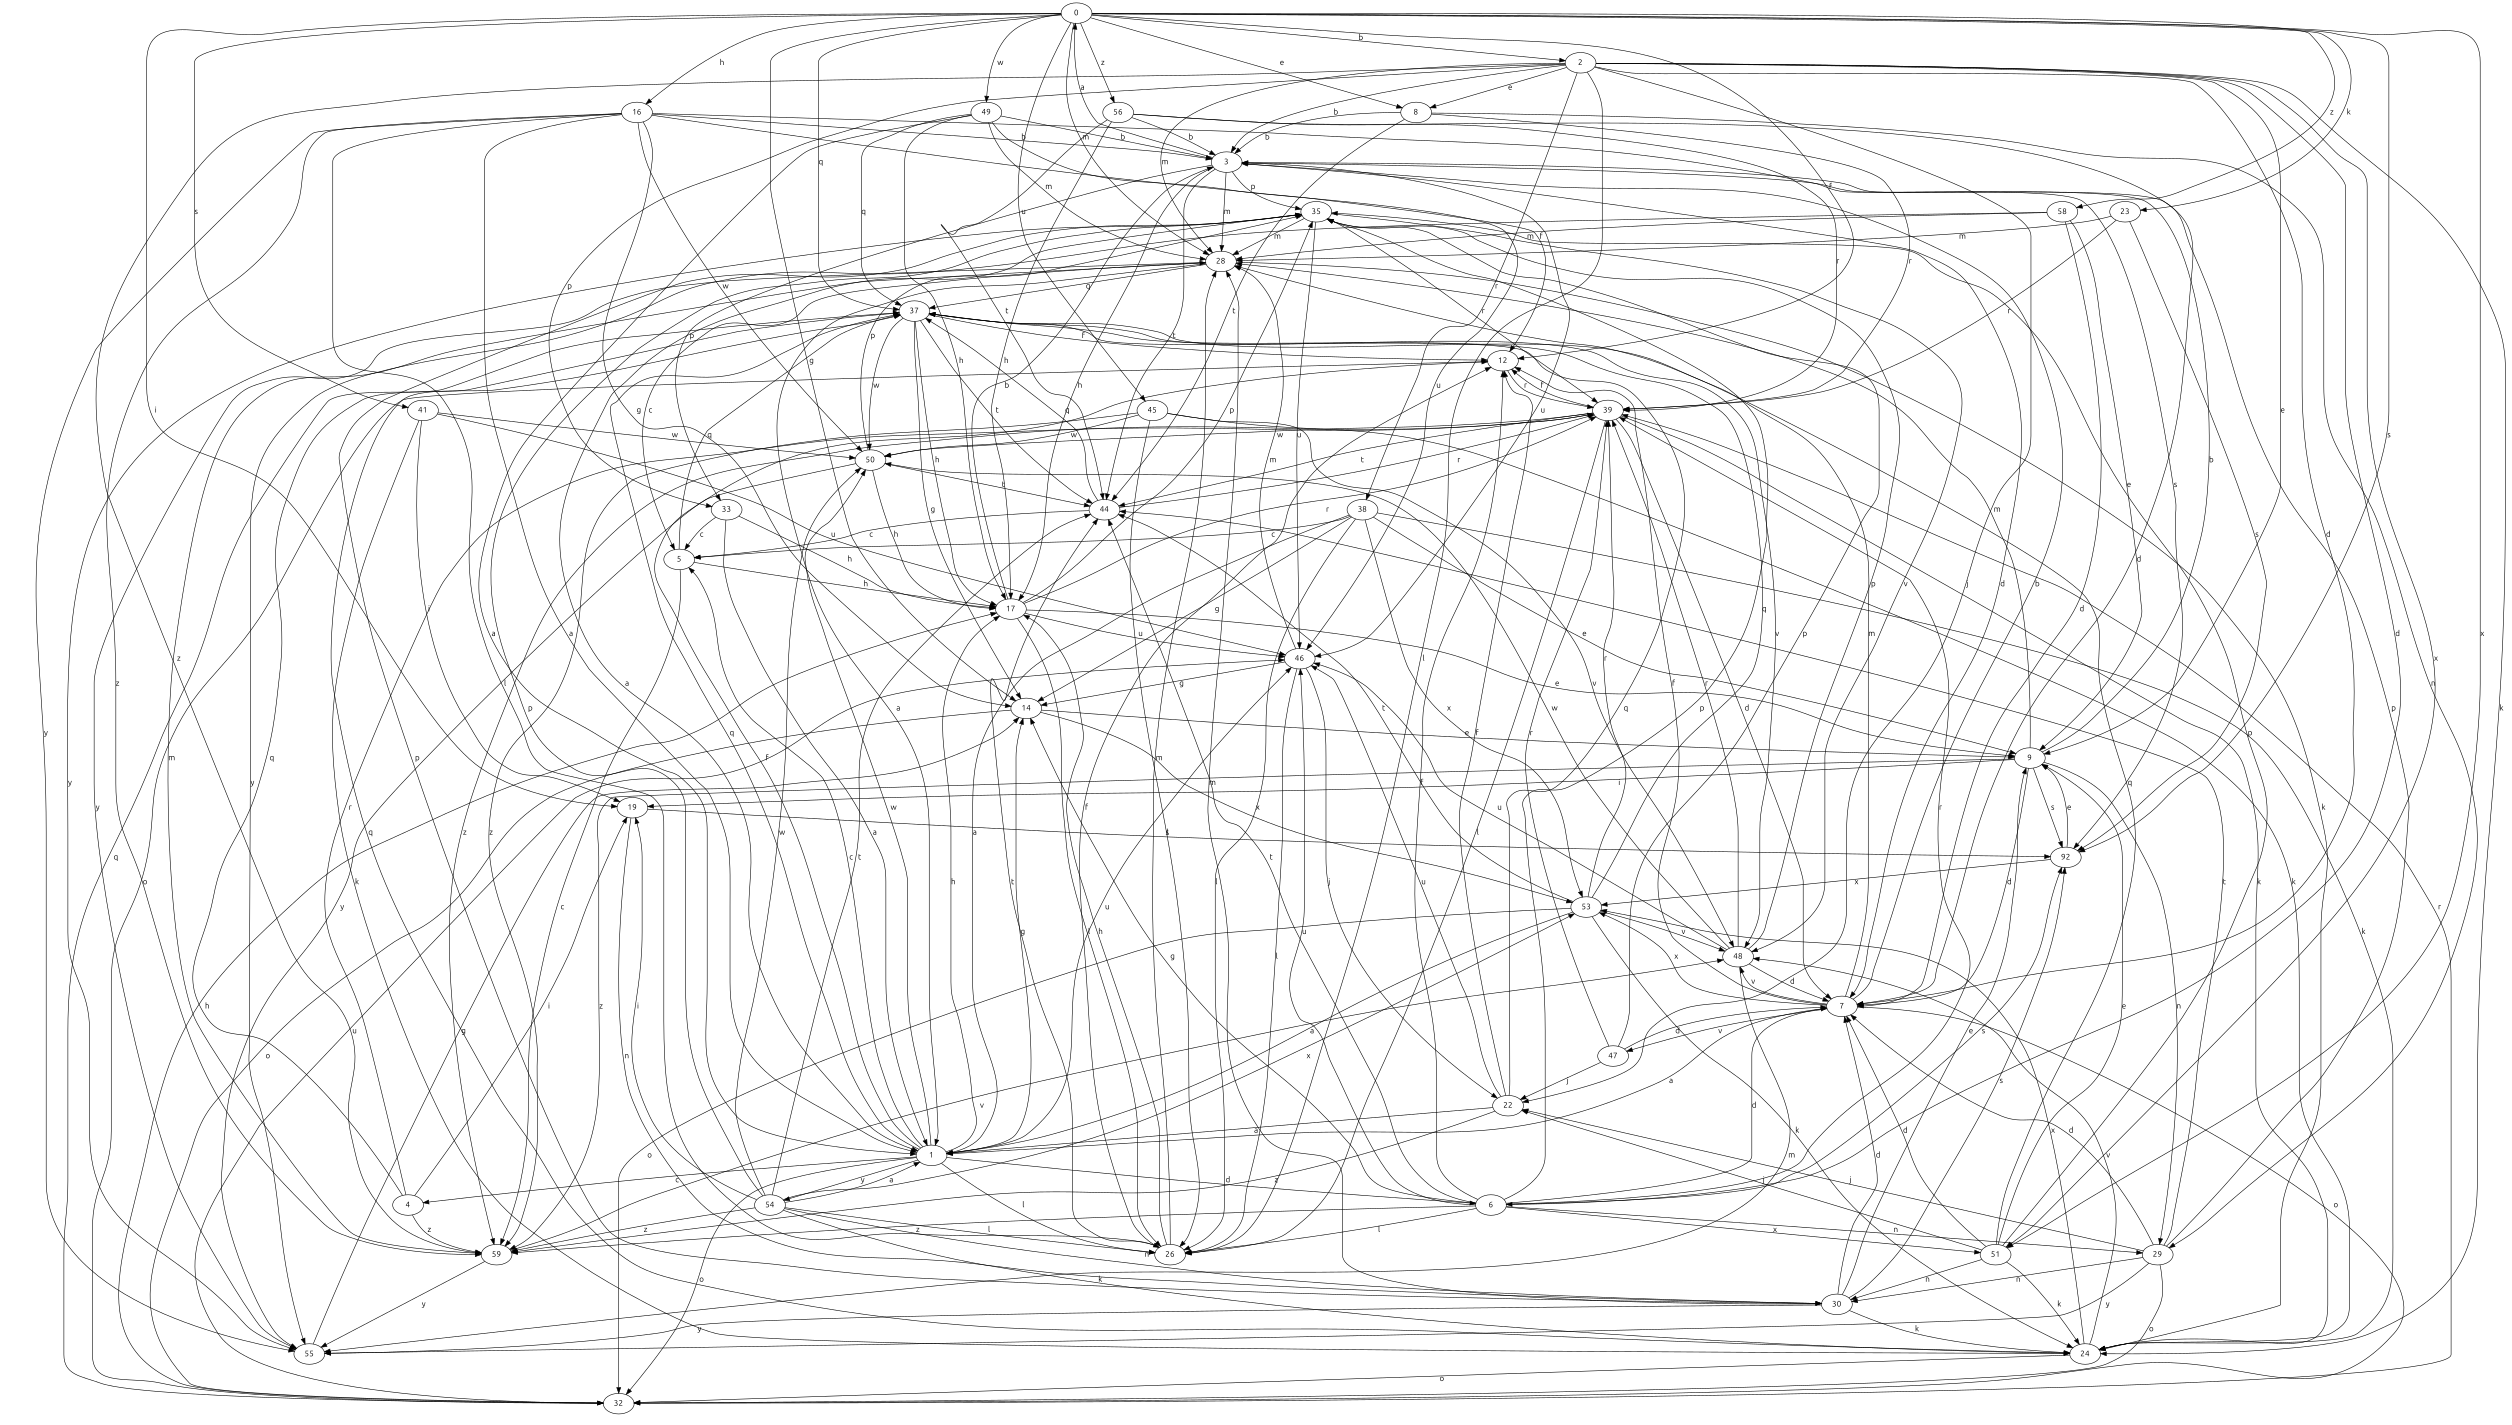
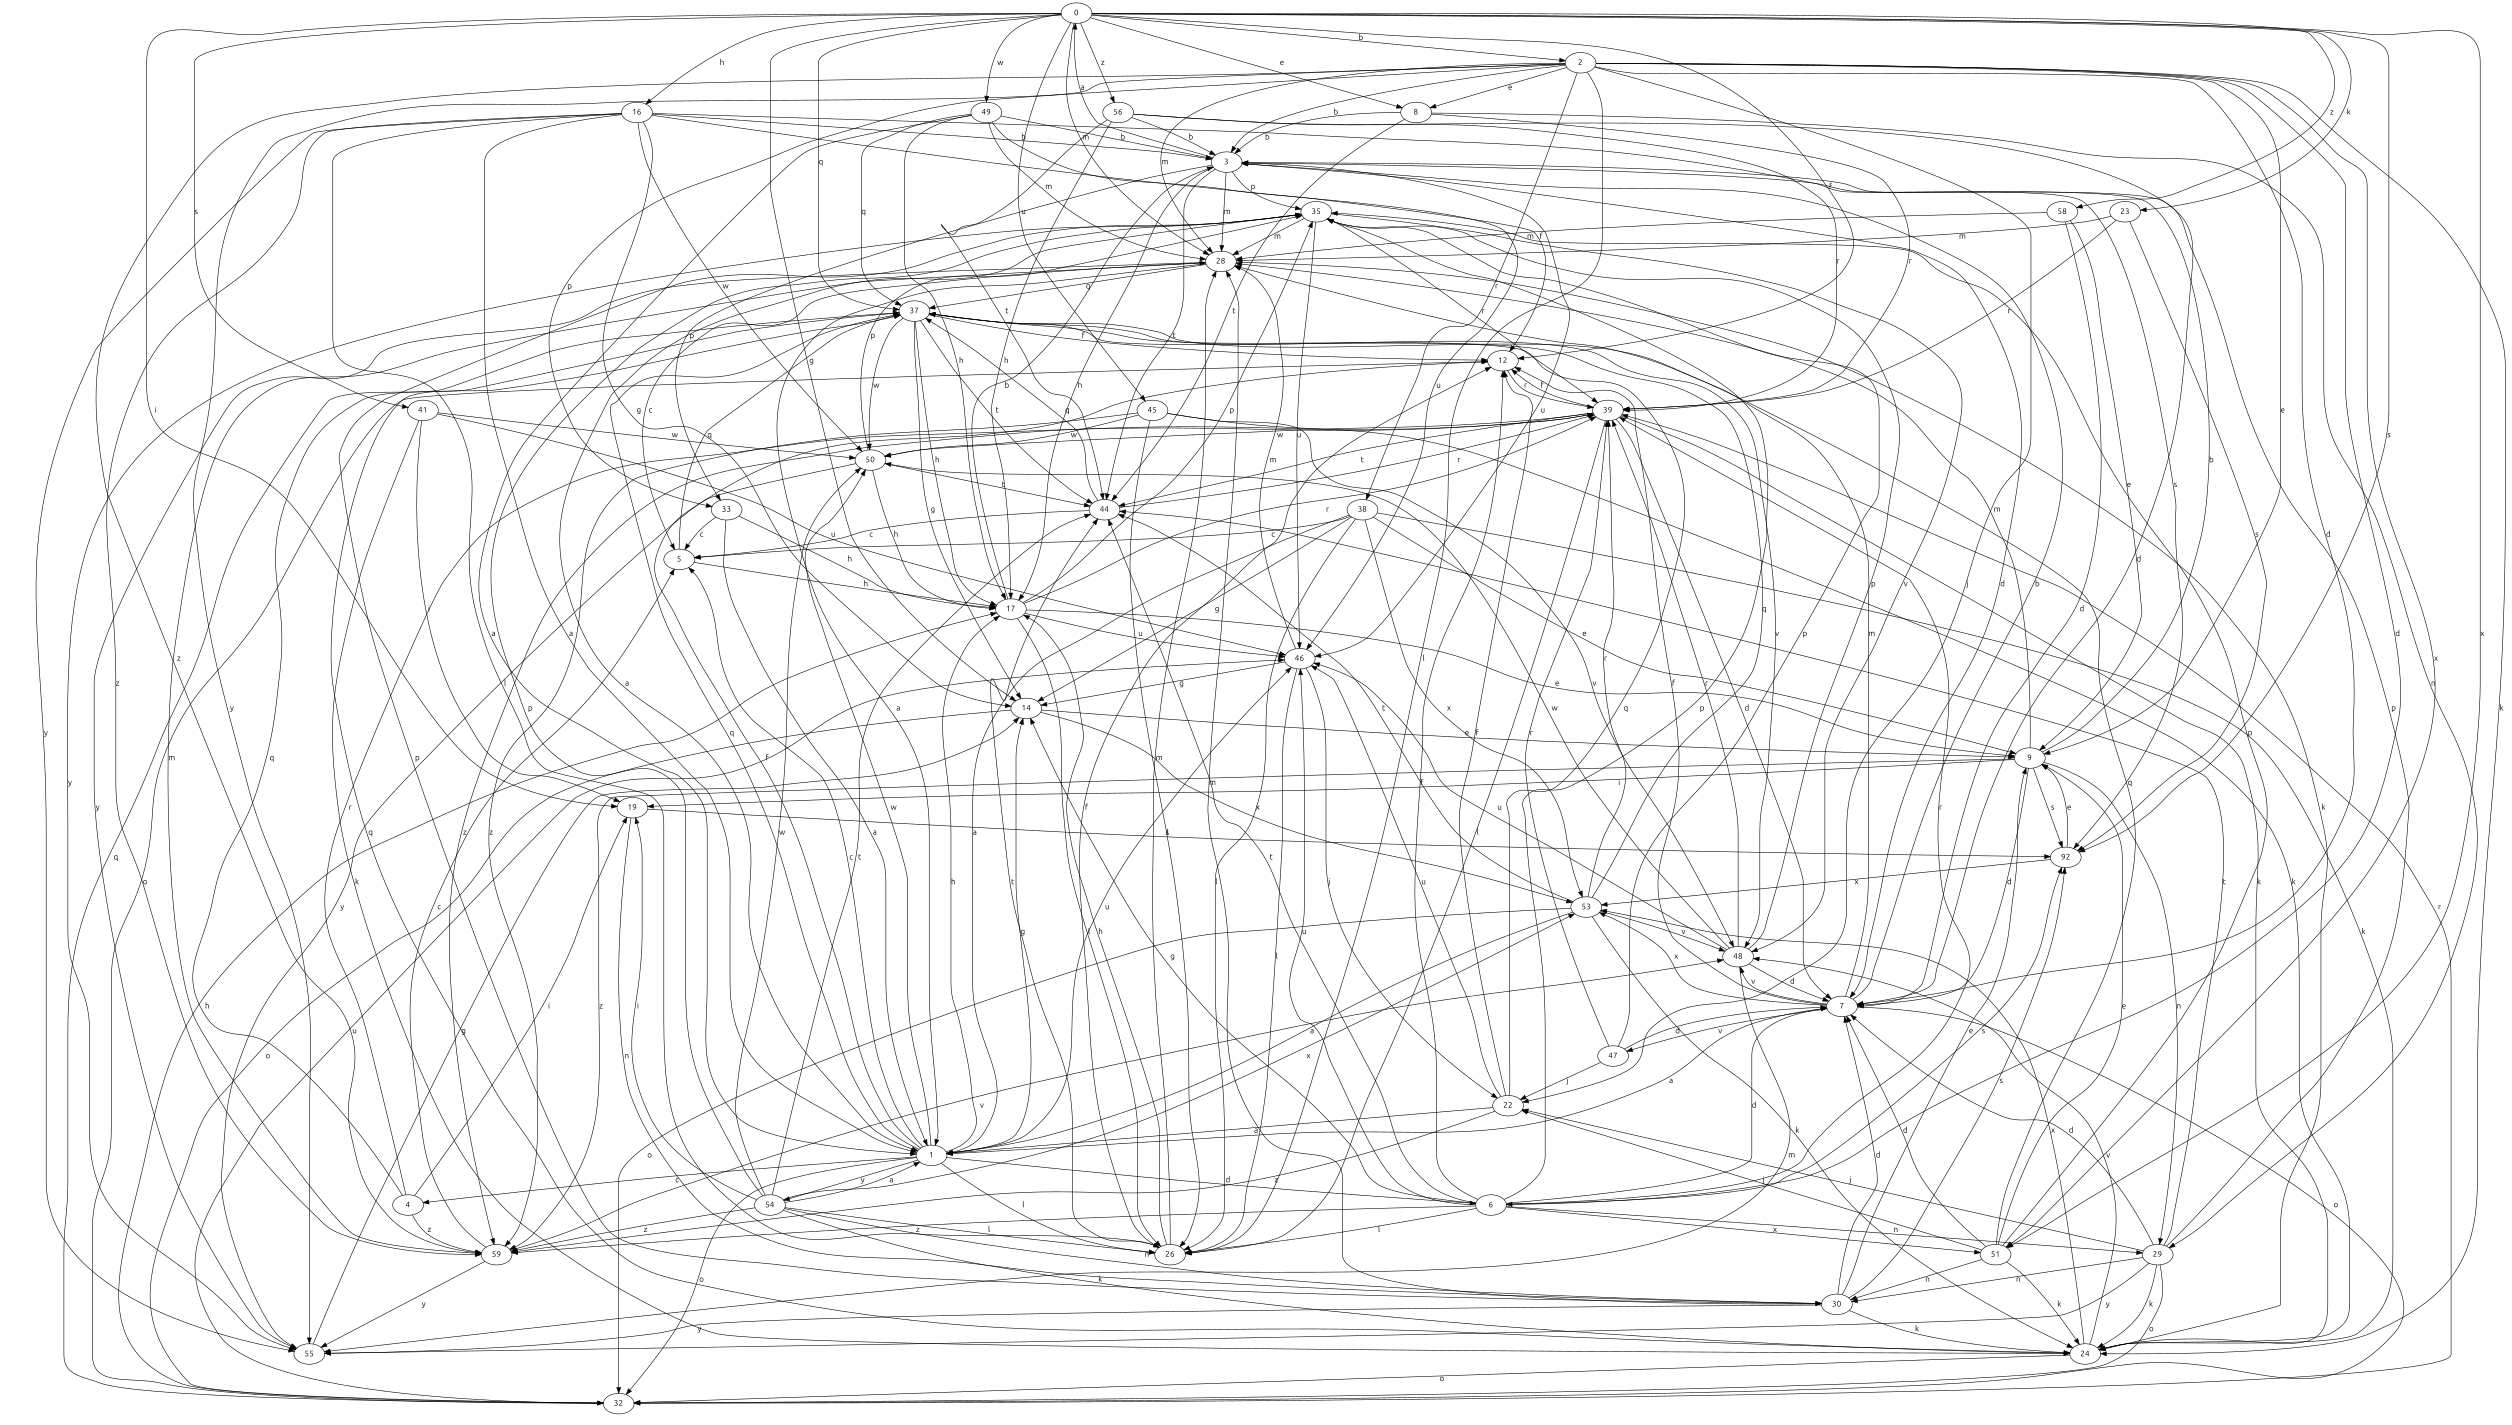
edge "58" -> "55": now "2" -> "55"
edge "5" -> "59": reversed
edge "29" -> "24": added, label "k"
